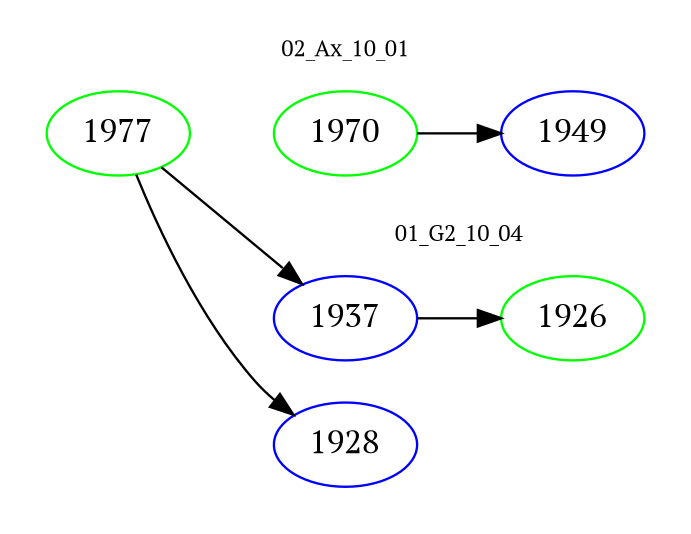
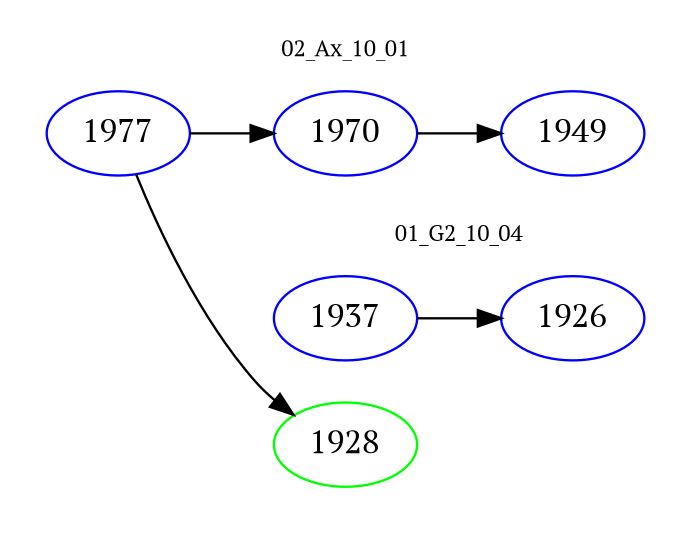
node "1977": color green -> blue
node "1970": color green -> blue
edge "1977" -> "1937": now "1977" -> "1970"
node "1926": color green -> blue
node "1928": color blue -> green
